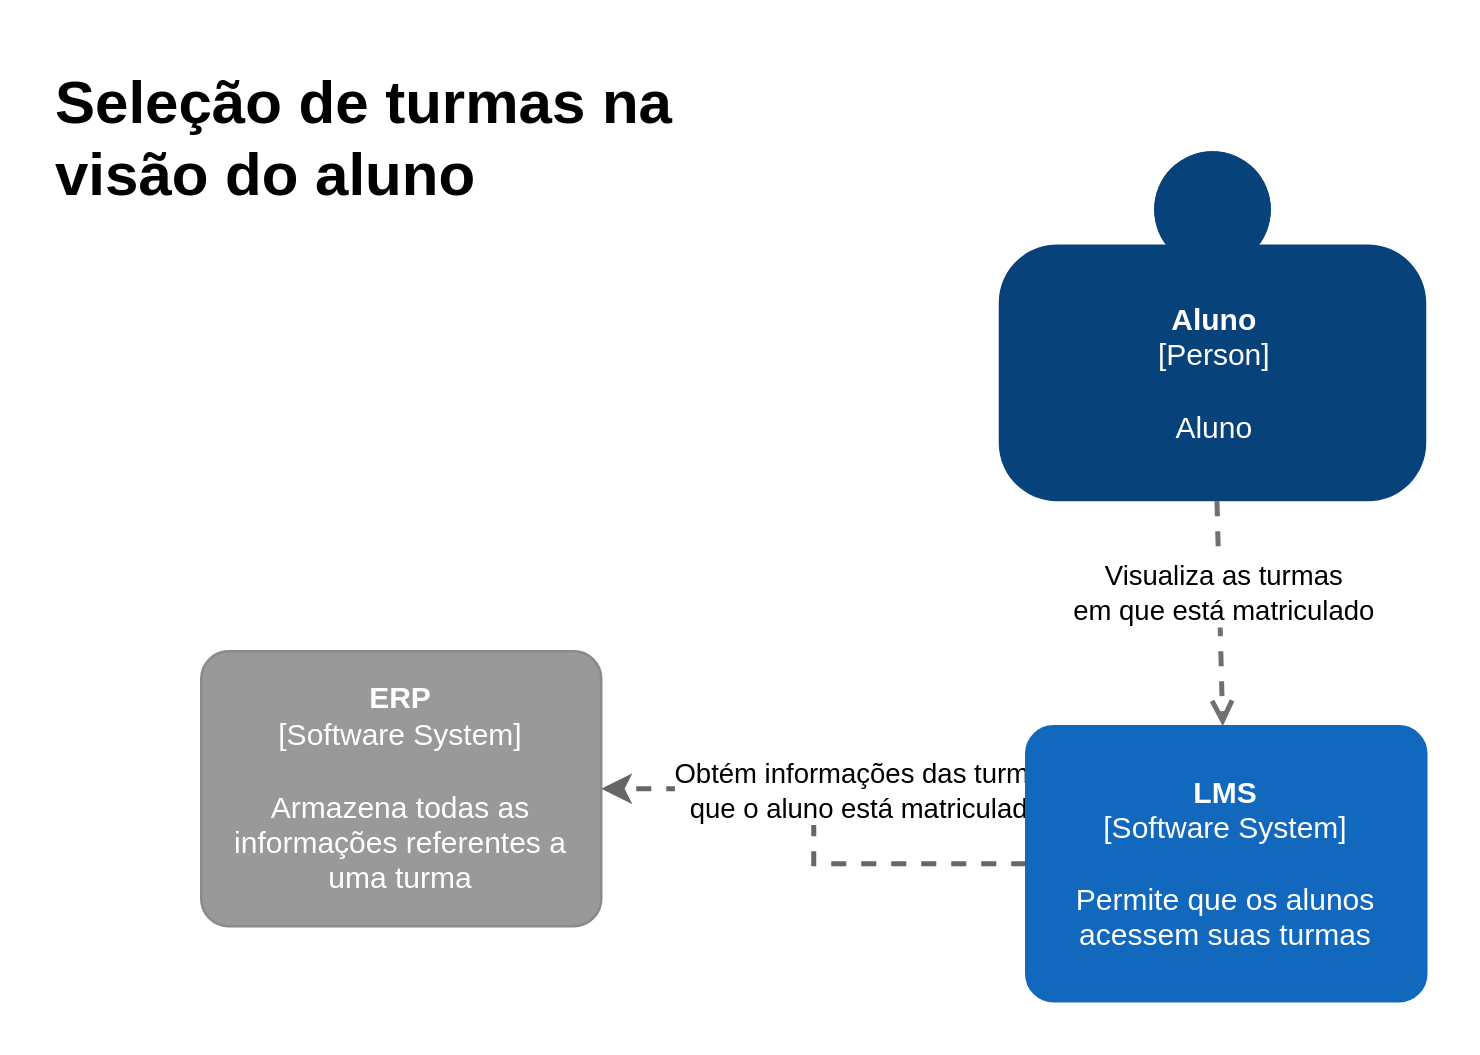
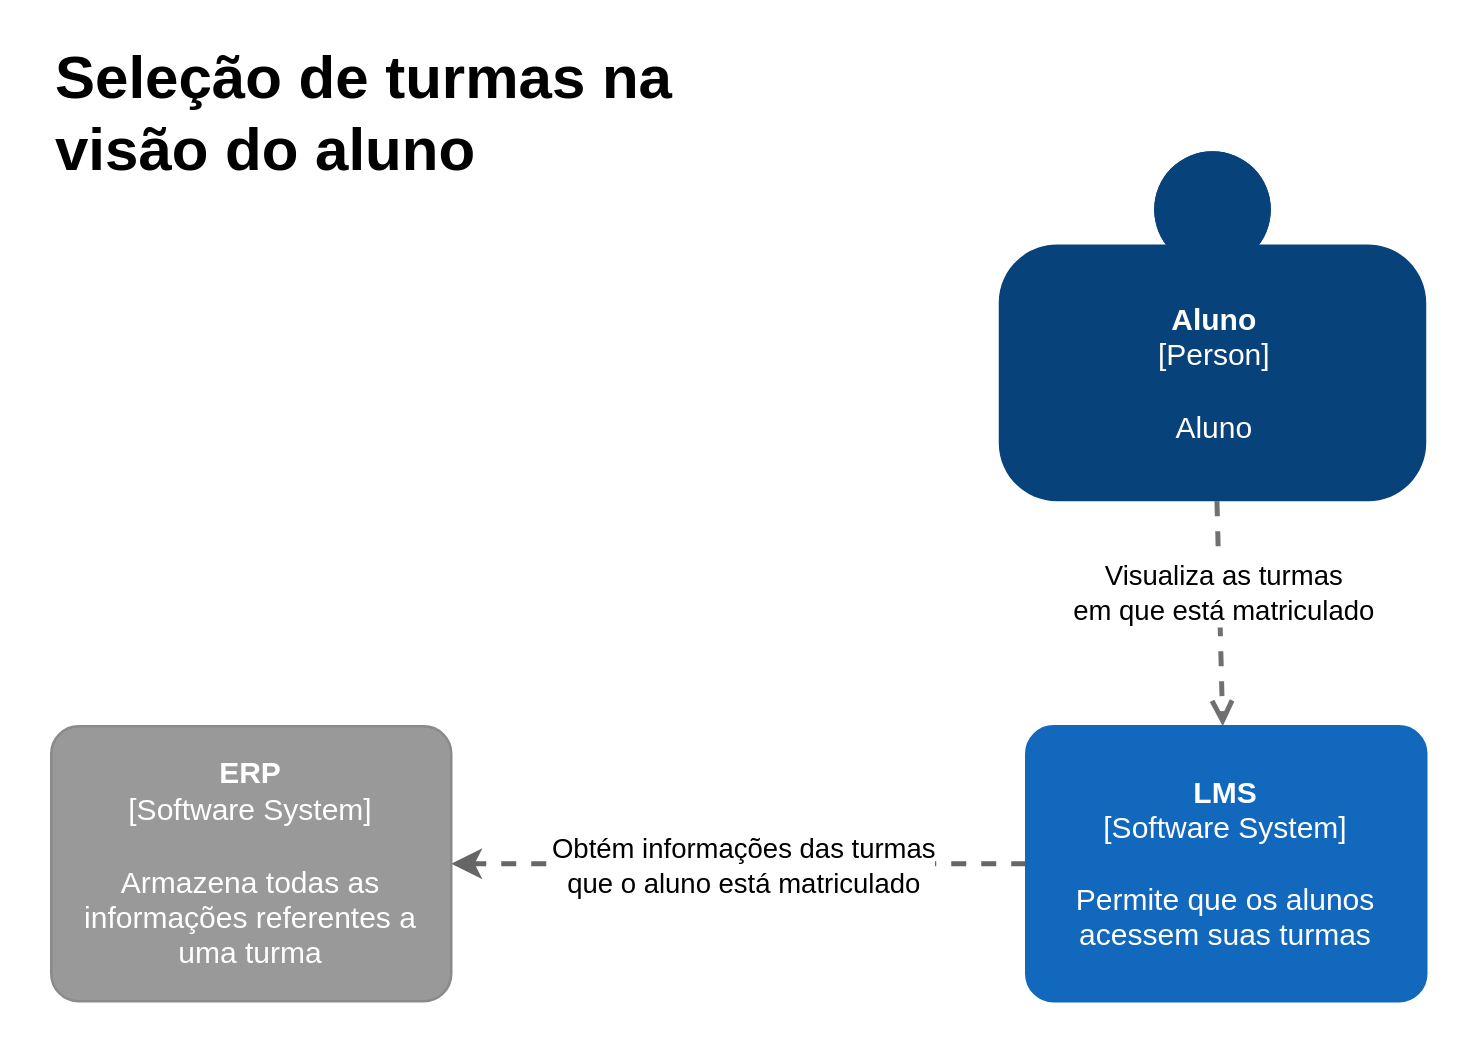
node "Seleção de turmas na visão do aluno": moved (426, 201) -> (426, 176)
node "ERP [Software System] Armazena todas as informações referentes a uma turma": moved (401, 789) -> (251, 864)
